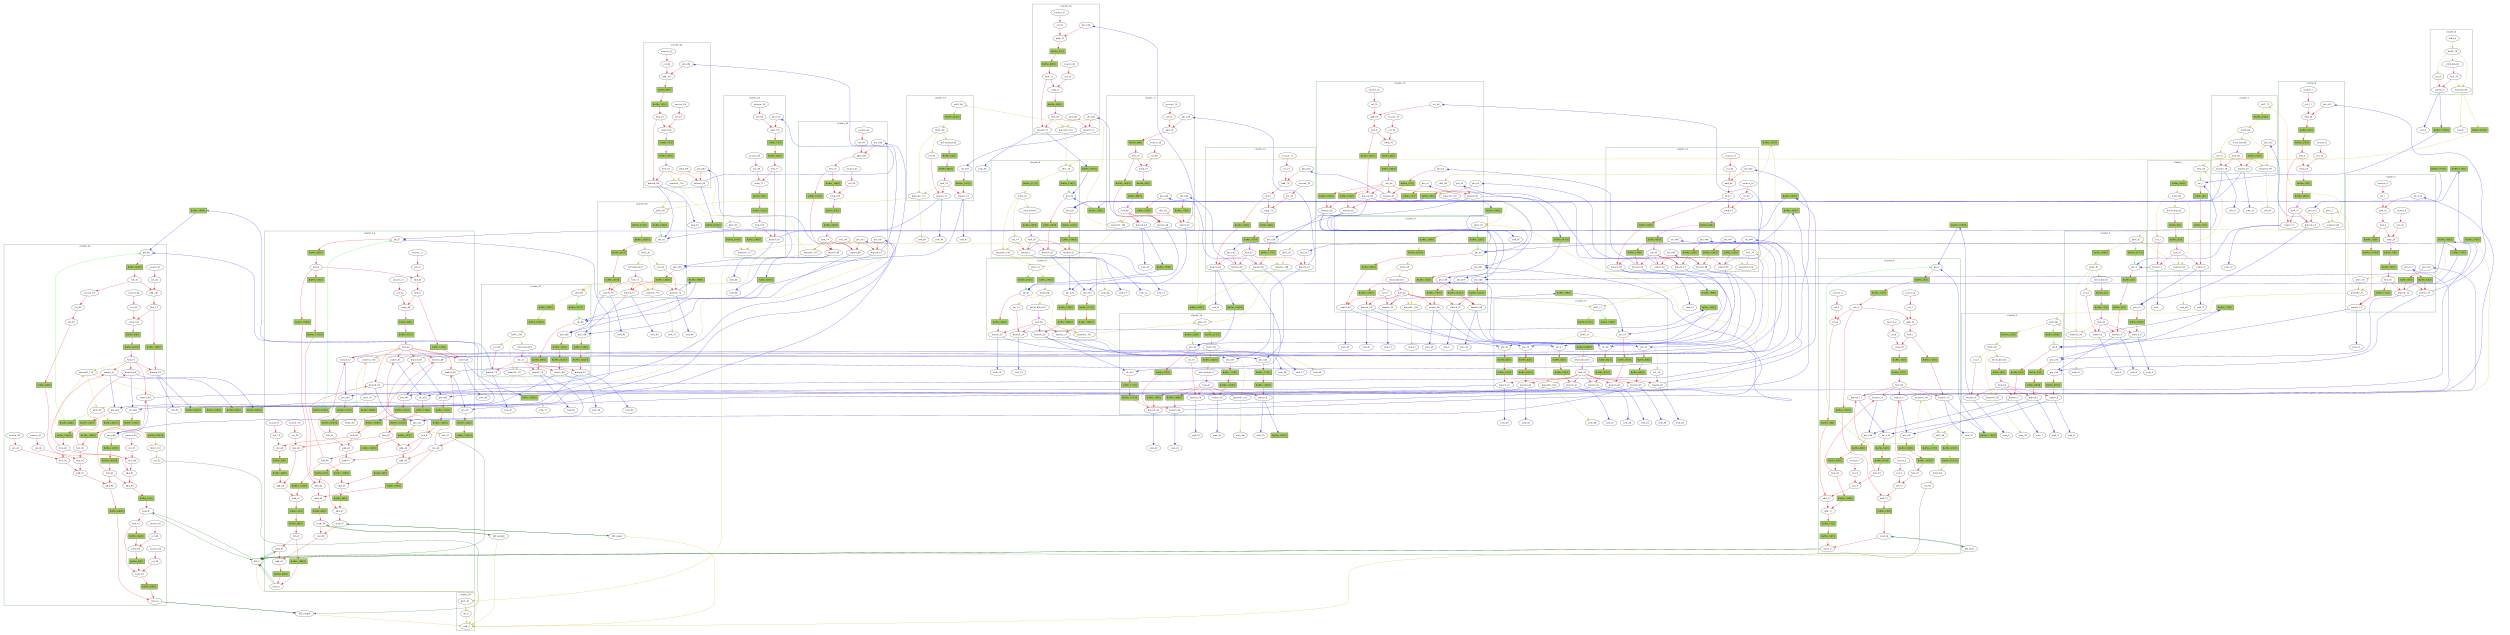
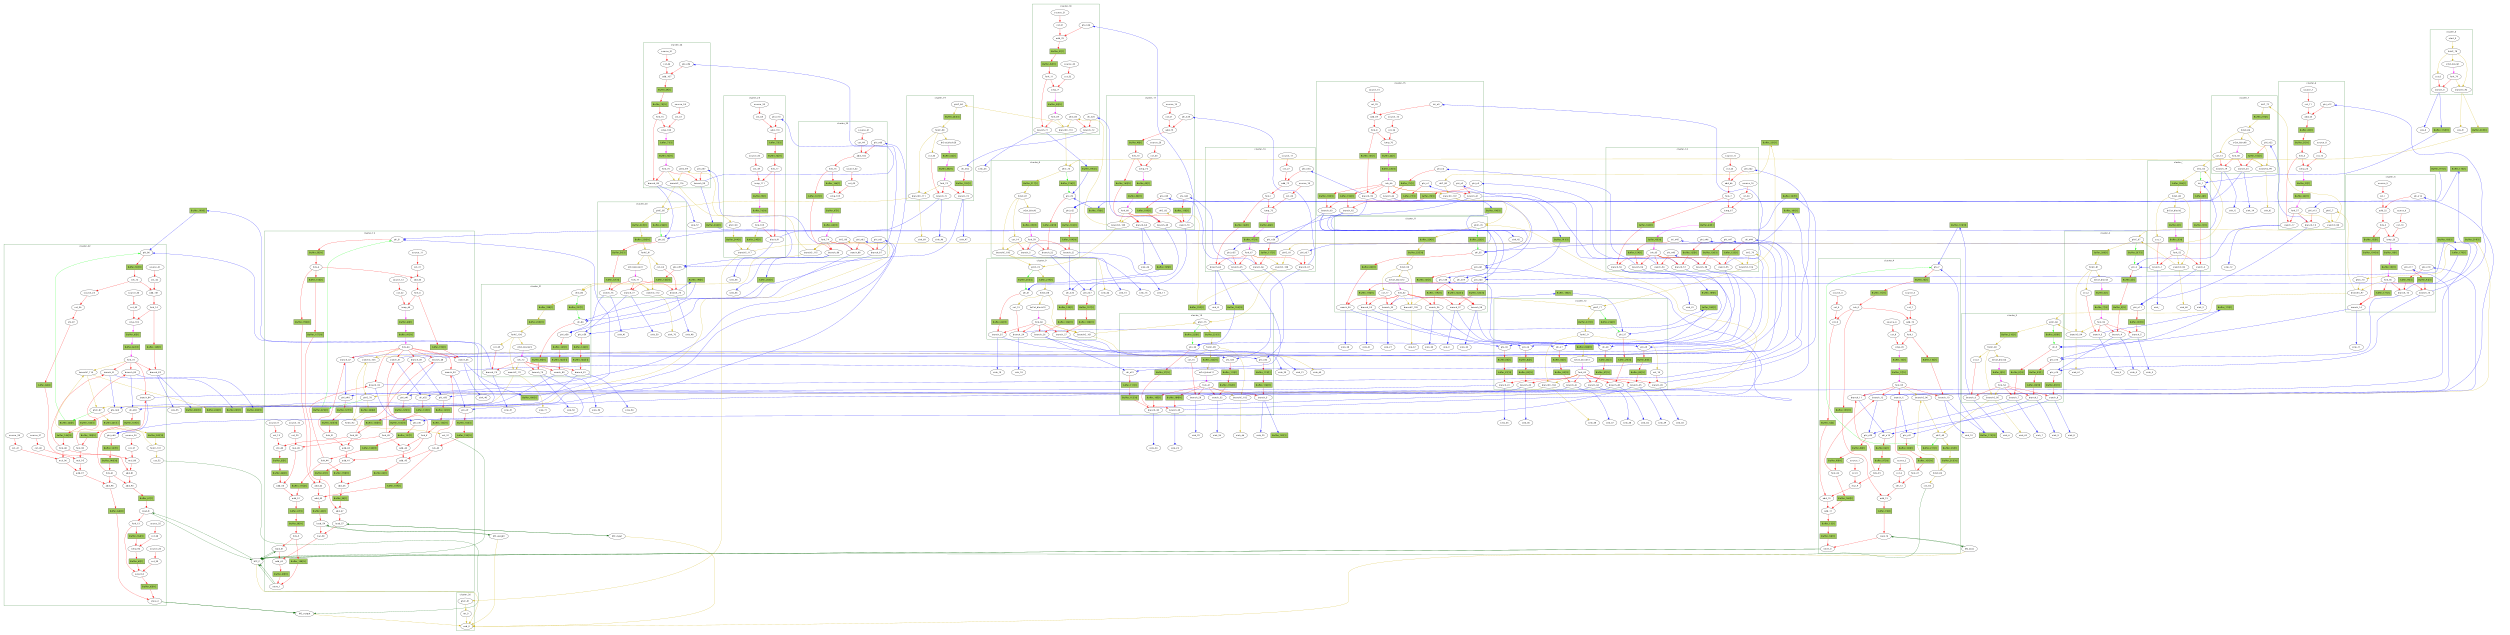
edge "fork_69" -> "branch_72": now "phiC_83" -> "branch_72"
edge "branch_63" -> "phi_n34": now "branch_59" -> "phi_n34"
edge "icmp_105" -> "Buffer_67[1]": removed
node "branch_91": label "branch_91" -> "block_91"
